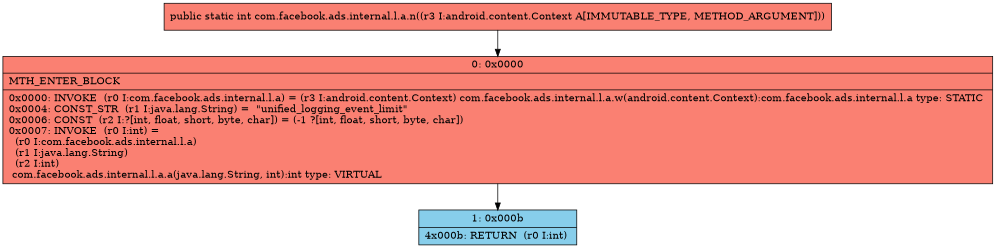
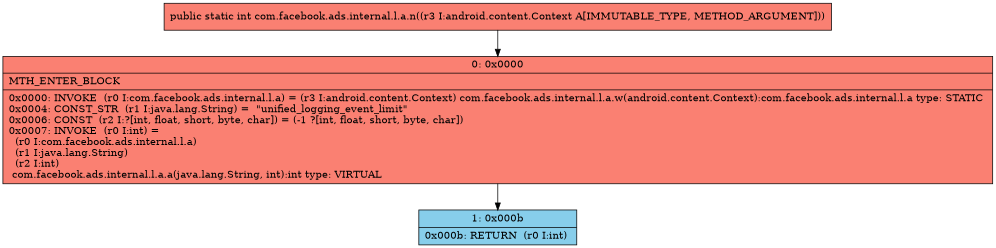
node "1: 0x000b": text "4x000b: RETURN  (r0 I:int)" -> "0x000b: RETURN  (r0 I:int)"
